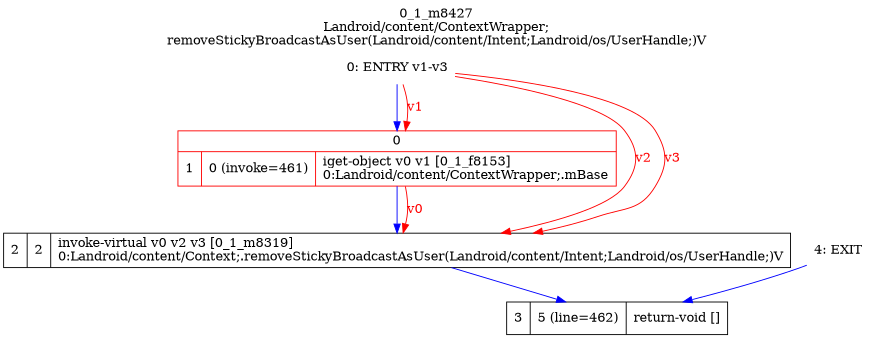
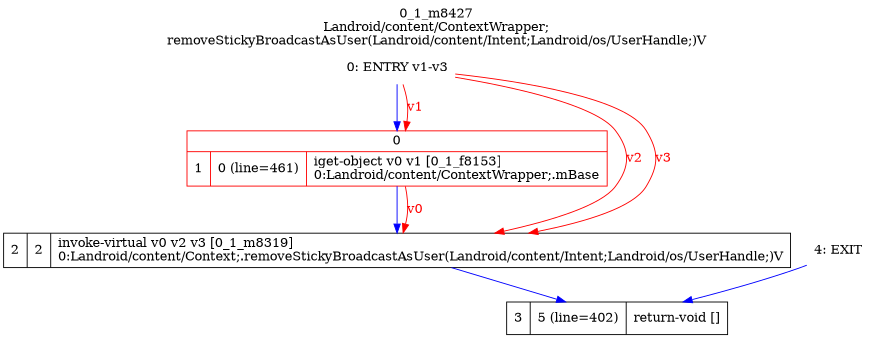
node "0": text "0 (invoke=461)" -> "0 (line=461)"
node "3": text "5 (line=462)" -> "5 (line=402)"
